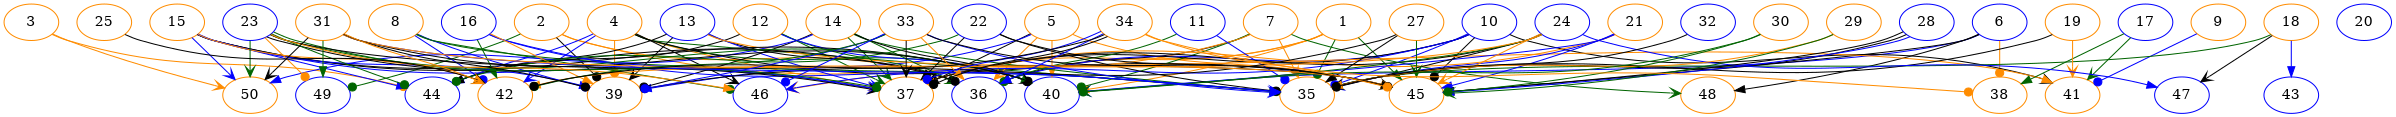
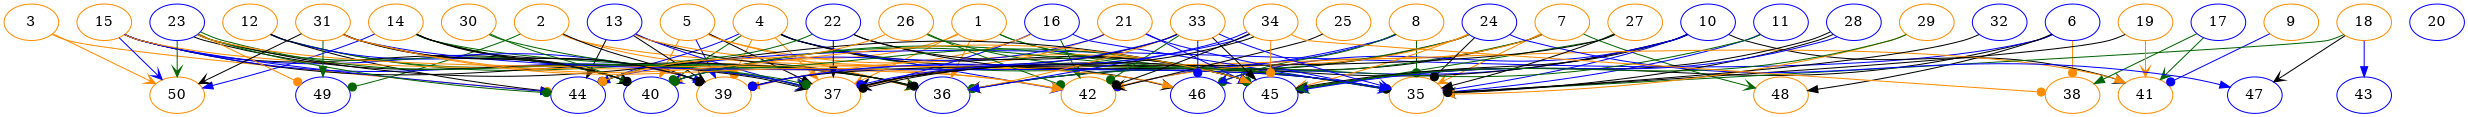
node "26": added
edge "6" -> "40": now "6" -> "44"
node "45": color darkorange -> blue
